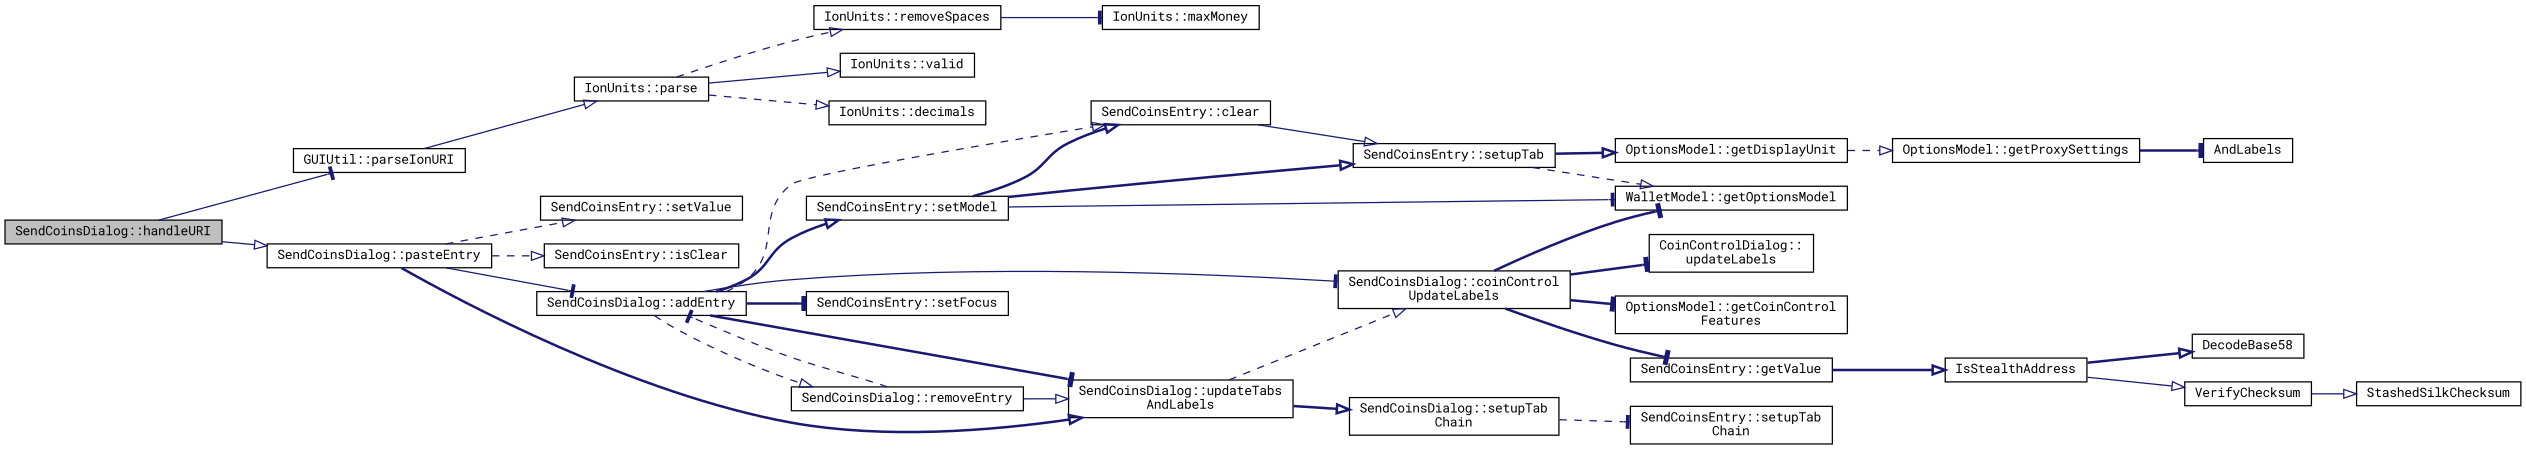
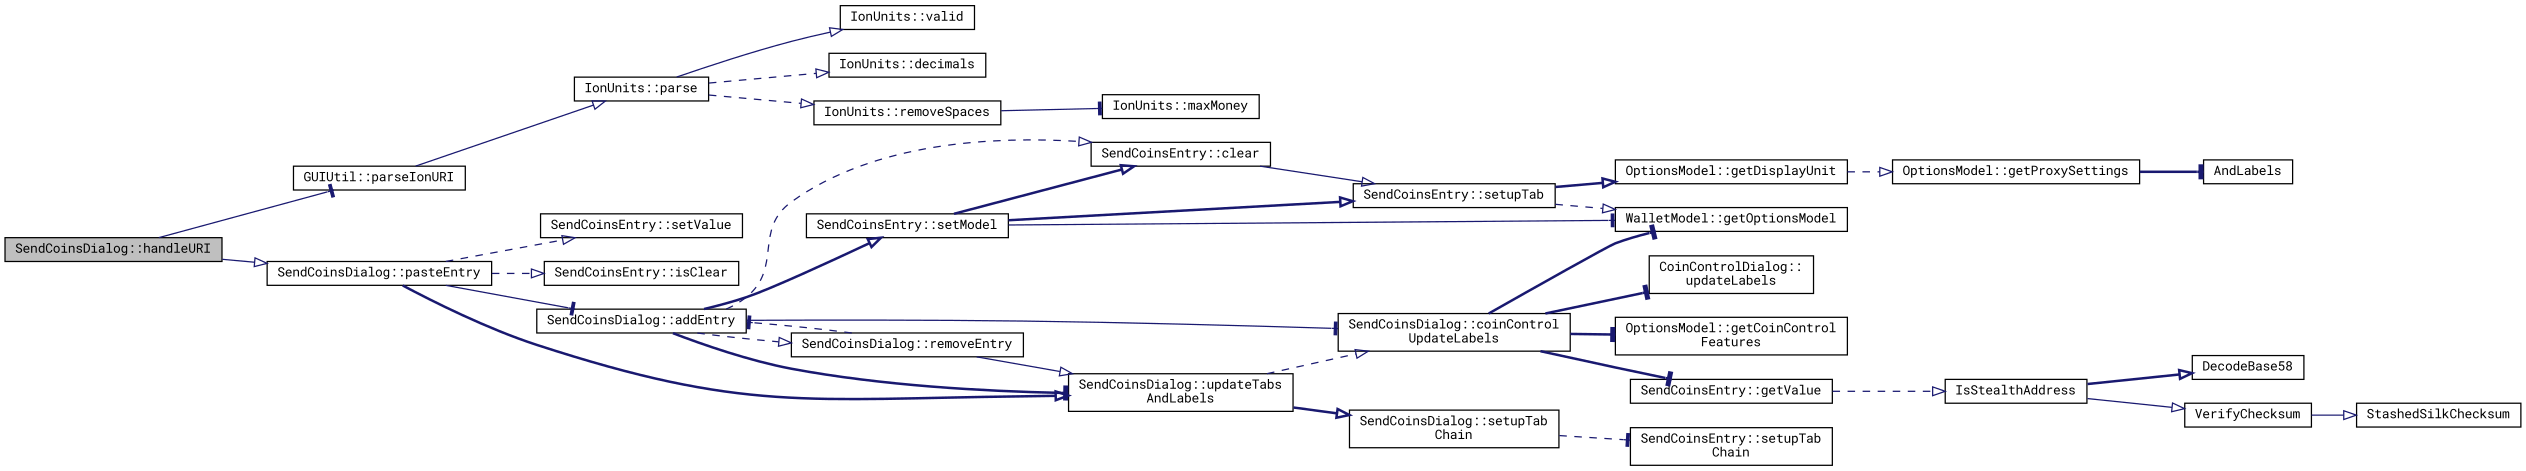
node "SendCoinsEntry::setFocus": removed
edge "SendCoinsEntry::getValue" -> "IsStealthAddress": style bold -> dashed
